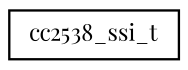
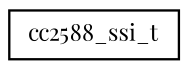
node "cc2538_ssi_t": label "cc2538_ssi_t" -> "cc2588_ssi_t"
